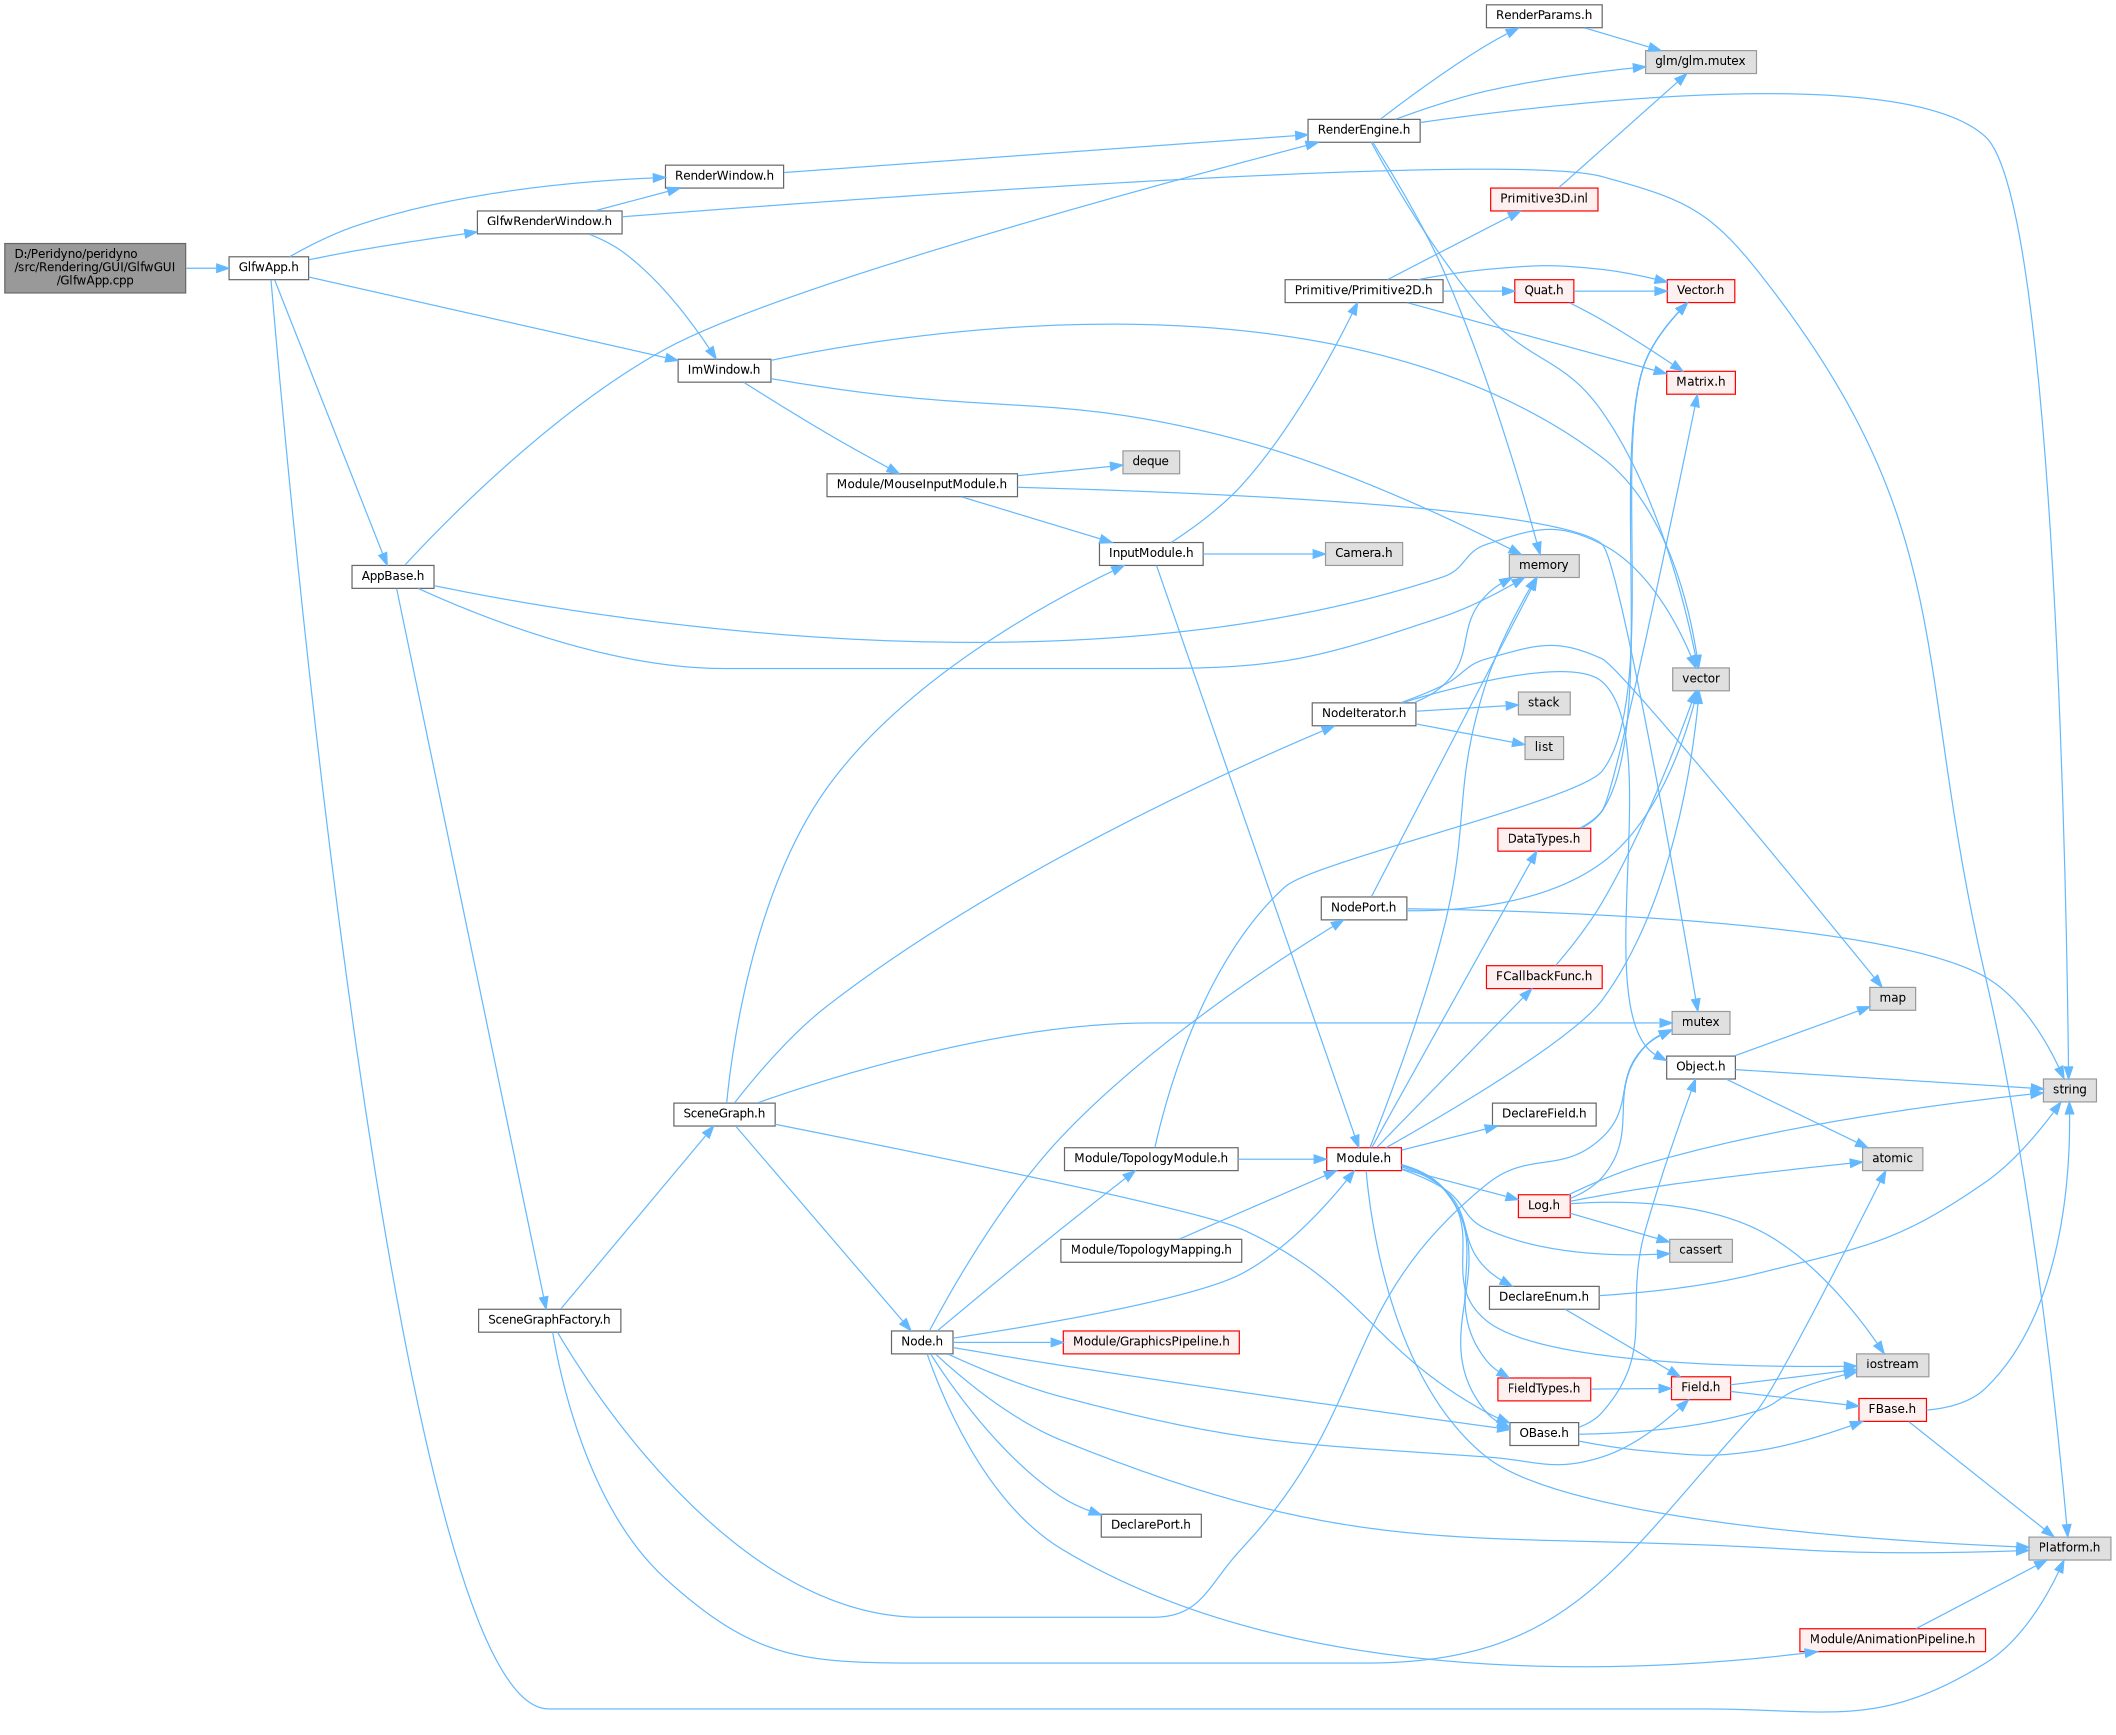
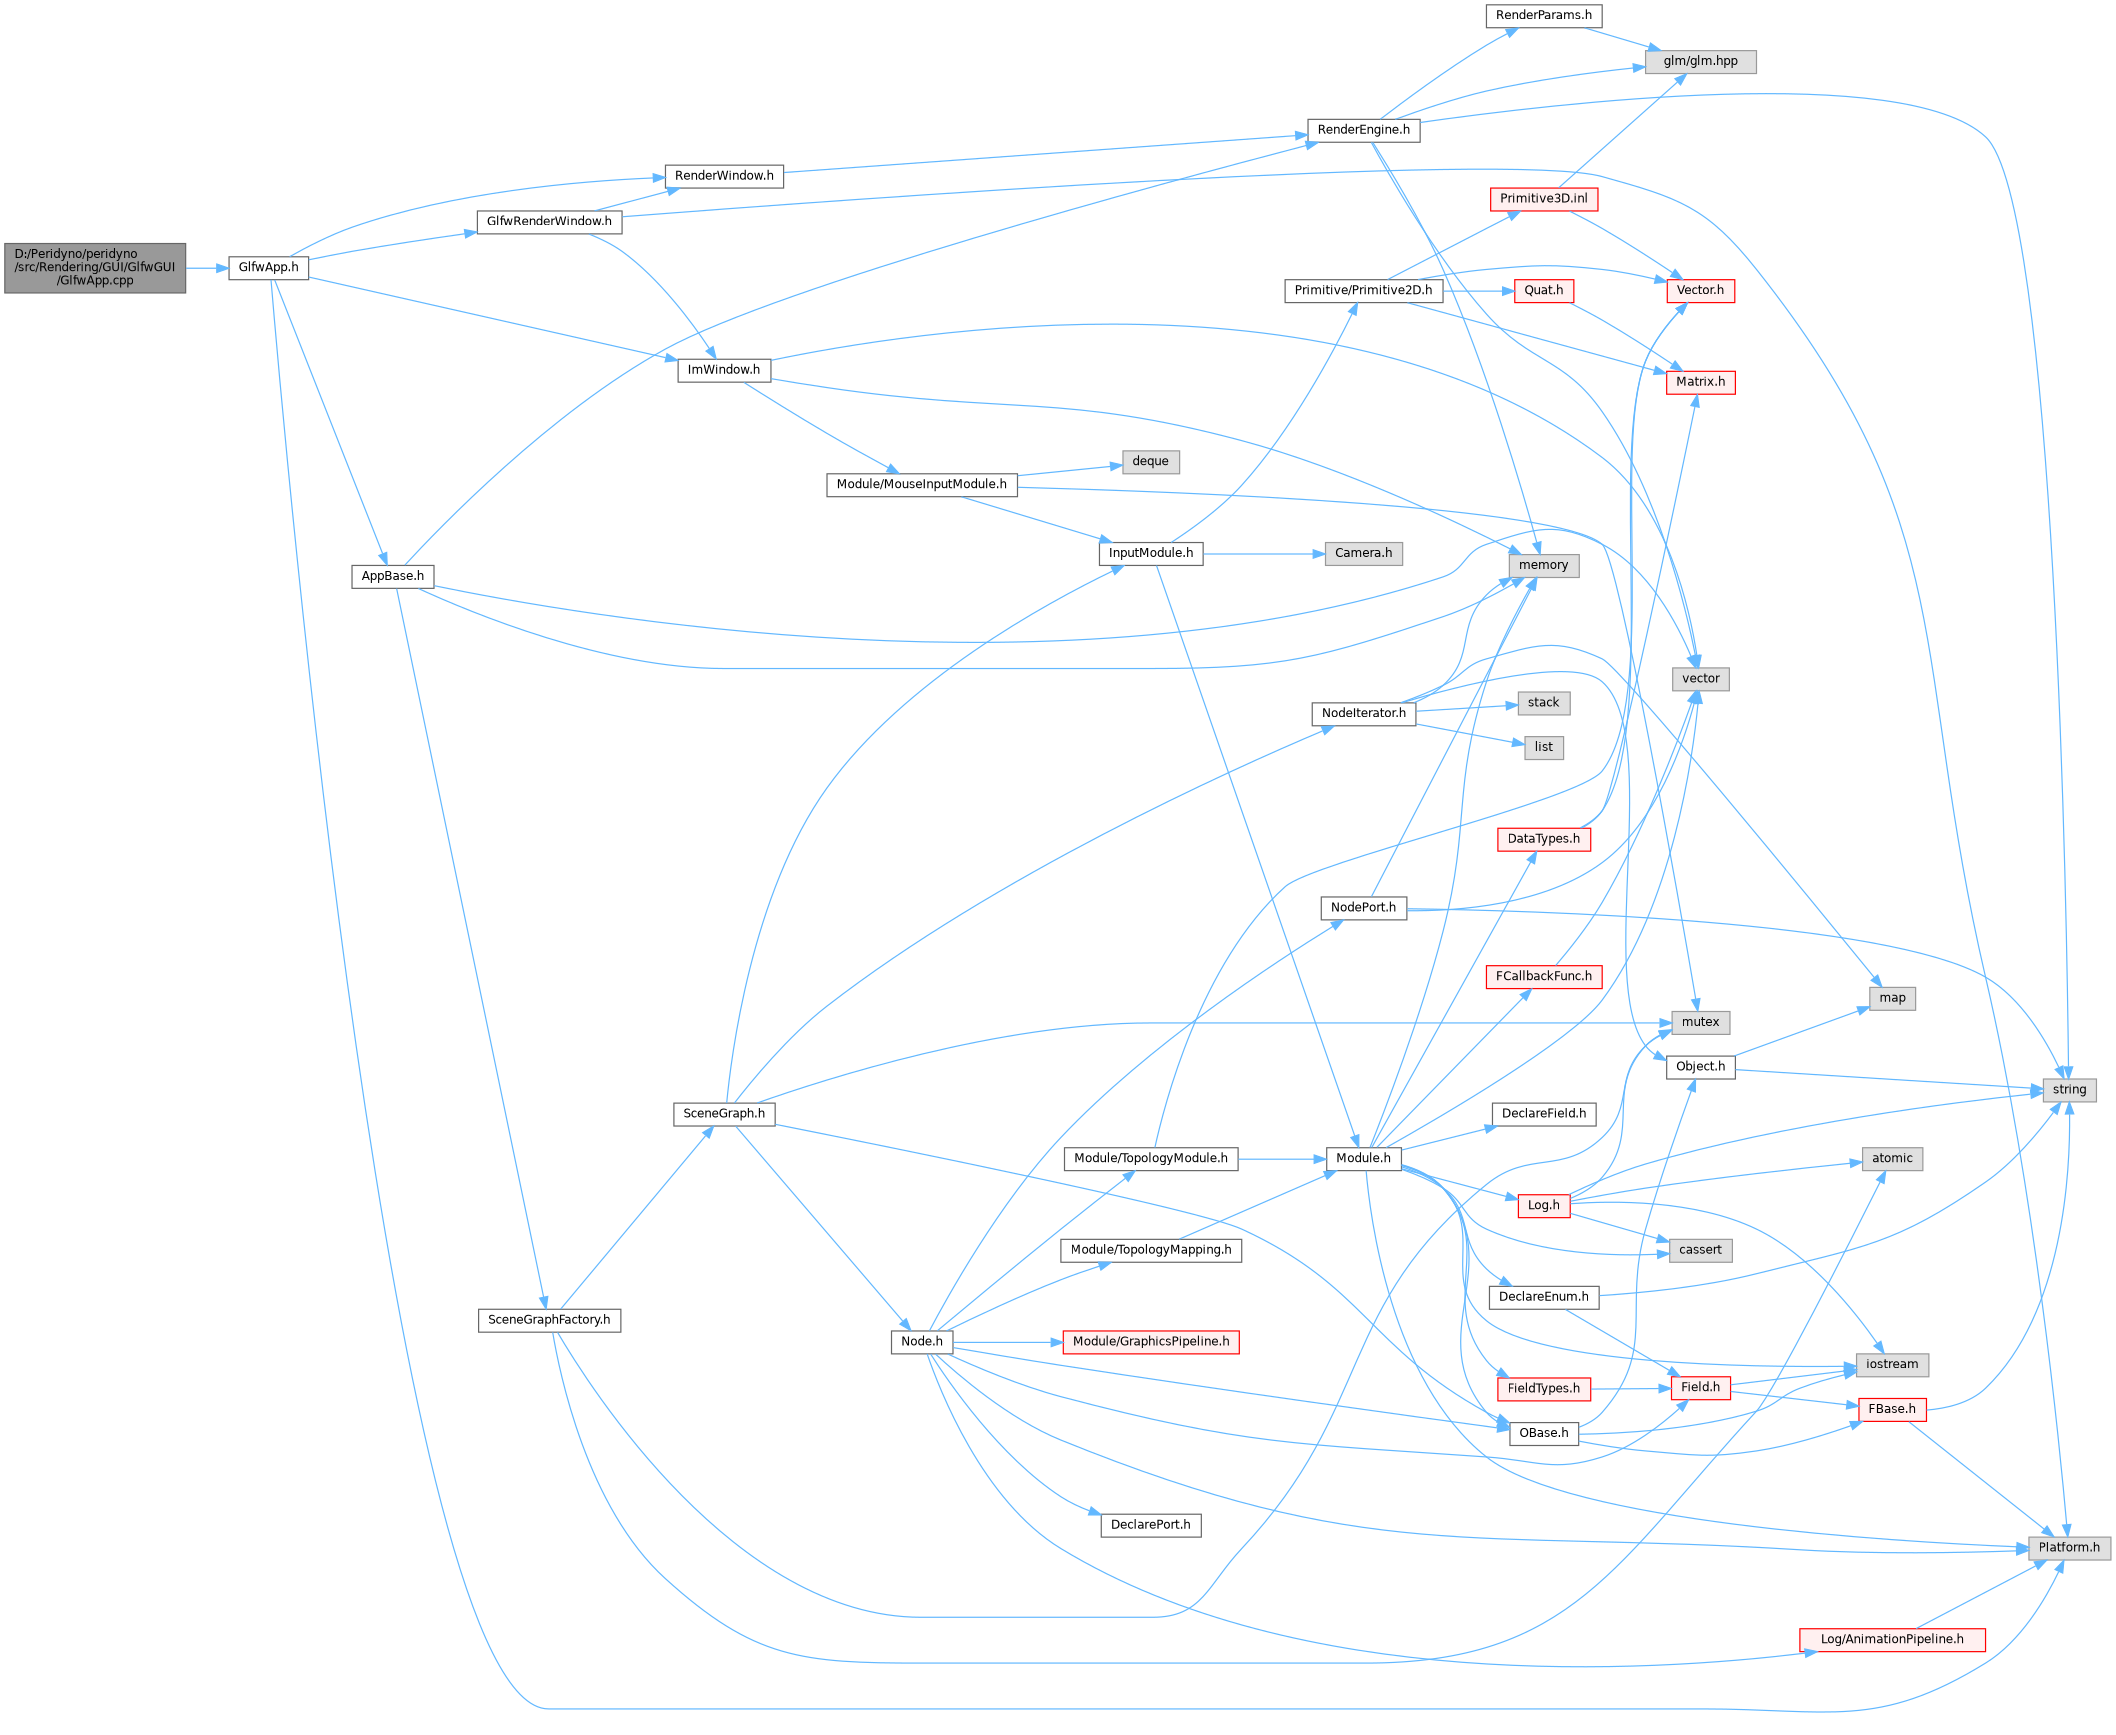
node "glm/glm.mutex": label "glm/glm.mutex" -> "glm/glm.hpp"
edge "Quat.h" -> "Vector.h": now "Primitive3D.inl" -> "Vector.h"
edge "Object.h" -> "atomic": removed
node "Module.h": color red -> grey40
edge "Node.h" -> "Module.h": now "Node.h" -> "Module/TopologyMapping.h"
node "Module/AnimationPipeline.h": label "Module/AnimationPipeline.h" -> "Log/AnimationPipeline.h"
